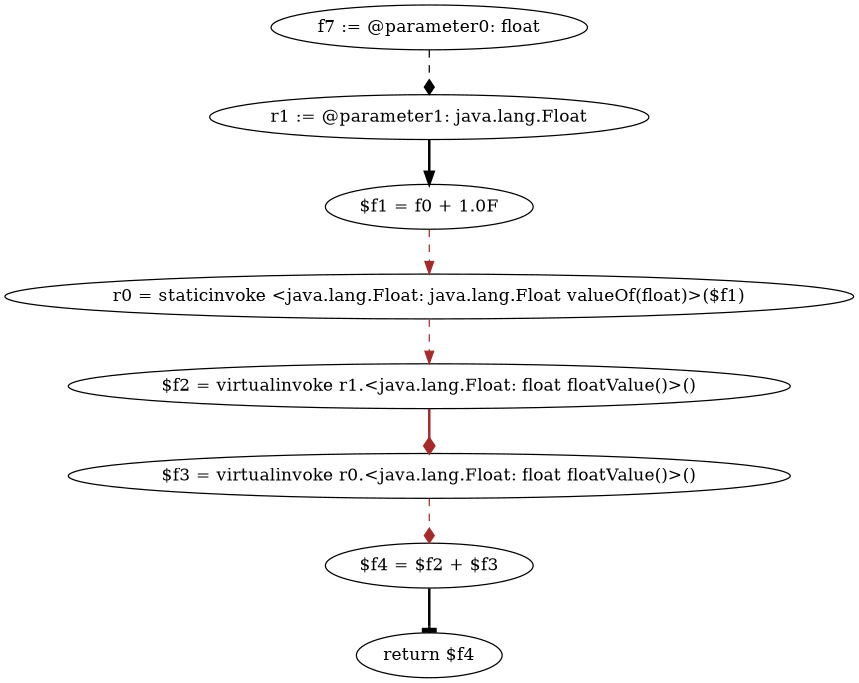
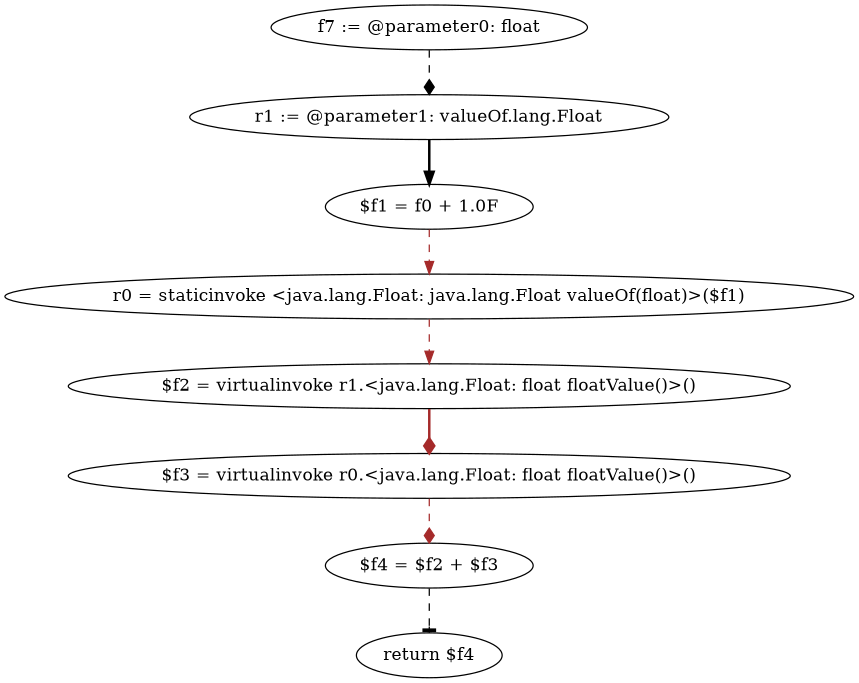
node "r1 := @parameter1: java.lang.Float": label "r1 := @parameter1: java.lang.Float" -> "r1 := @parameter1: valueOf.lang.Float"
edge "$f4 = $f2 + $f3" -> "return $f4": style bold -> dashed
